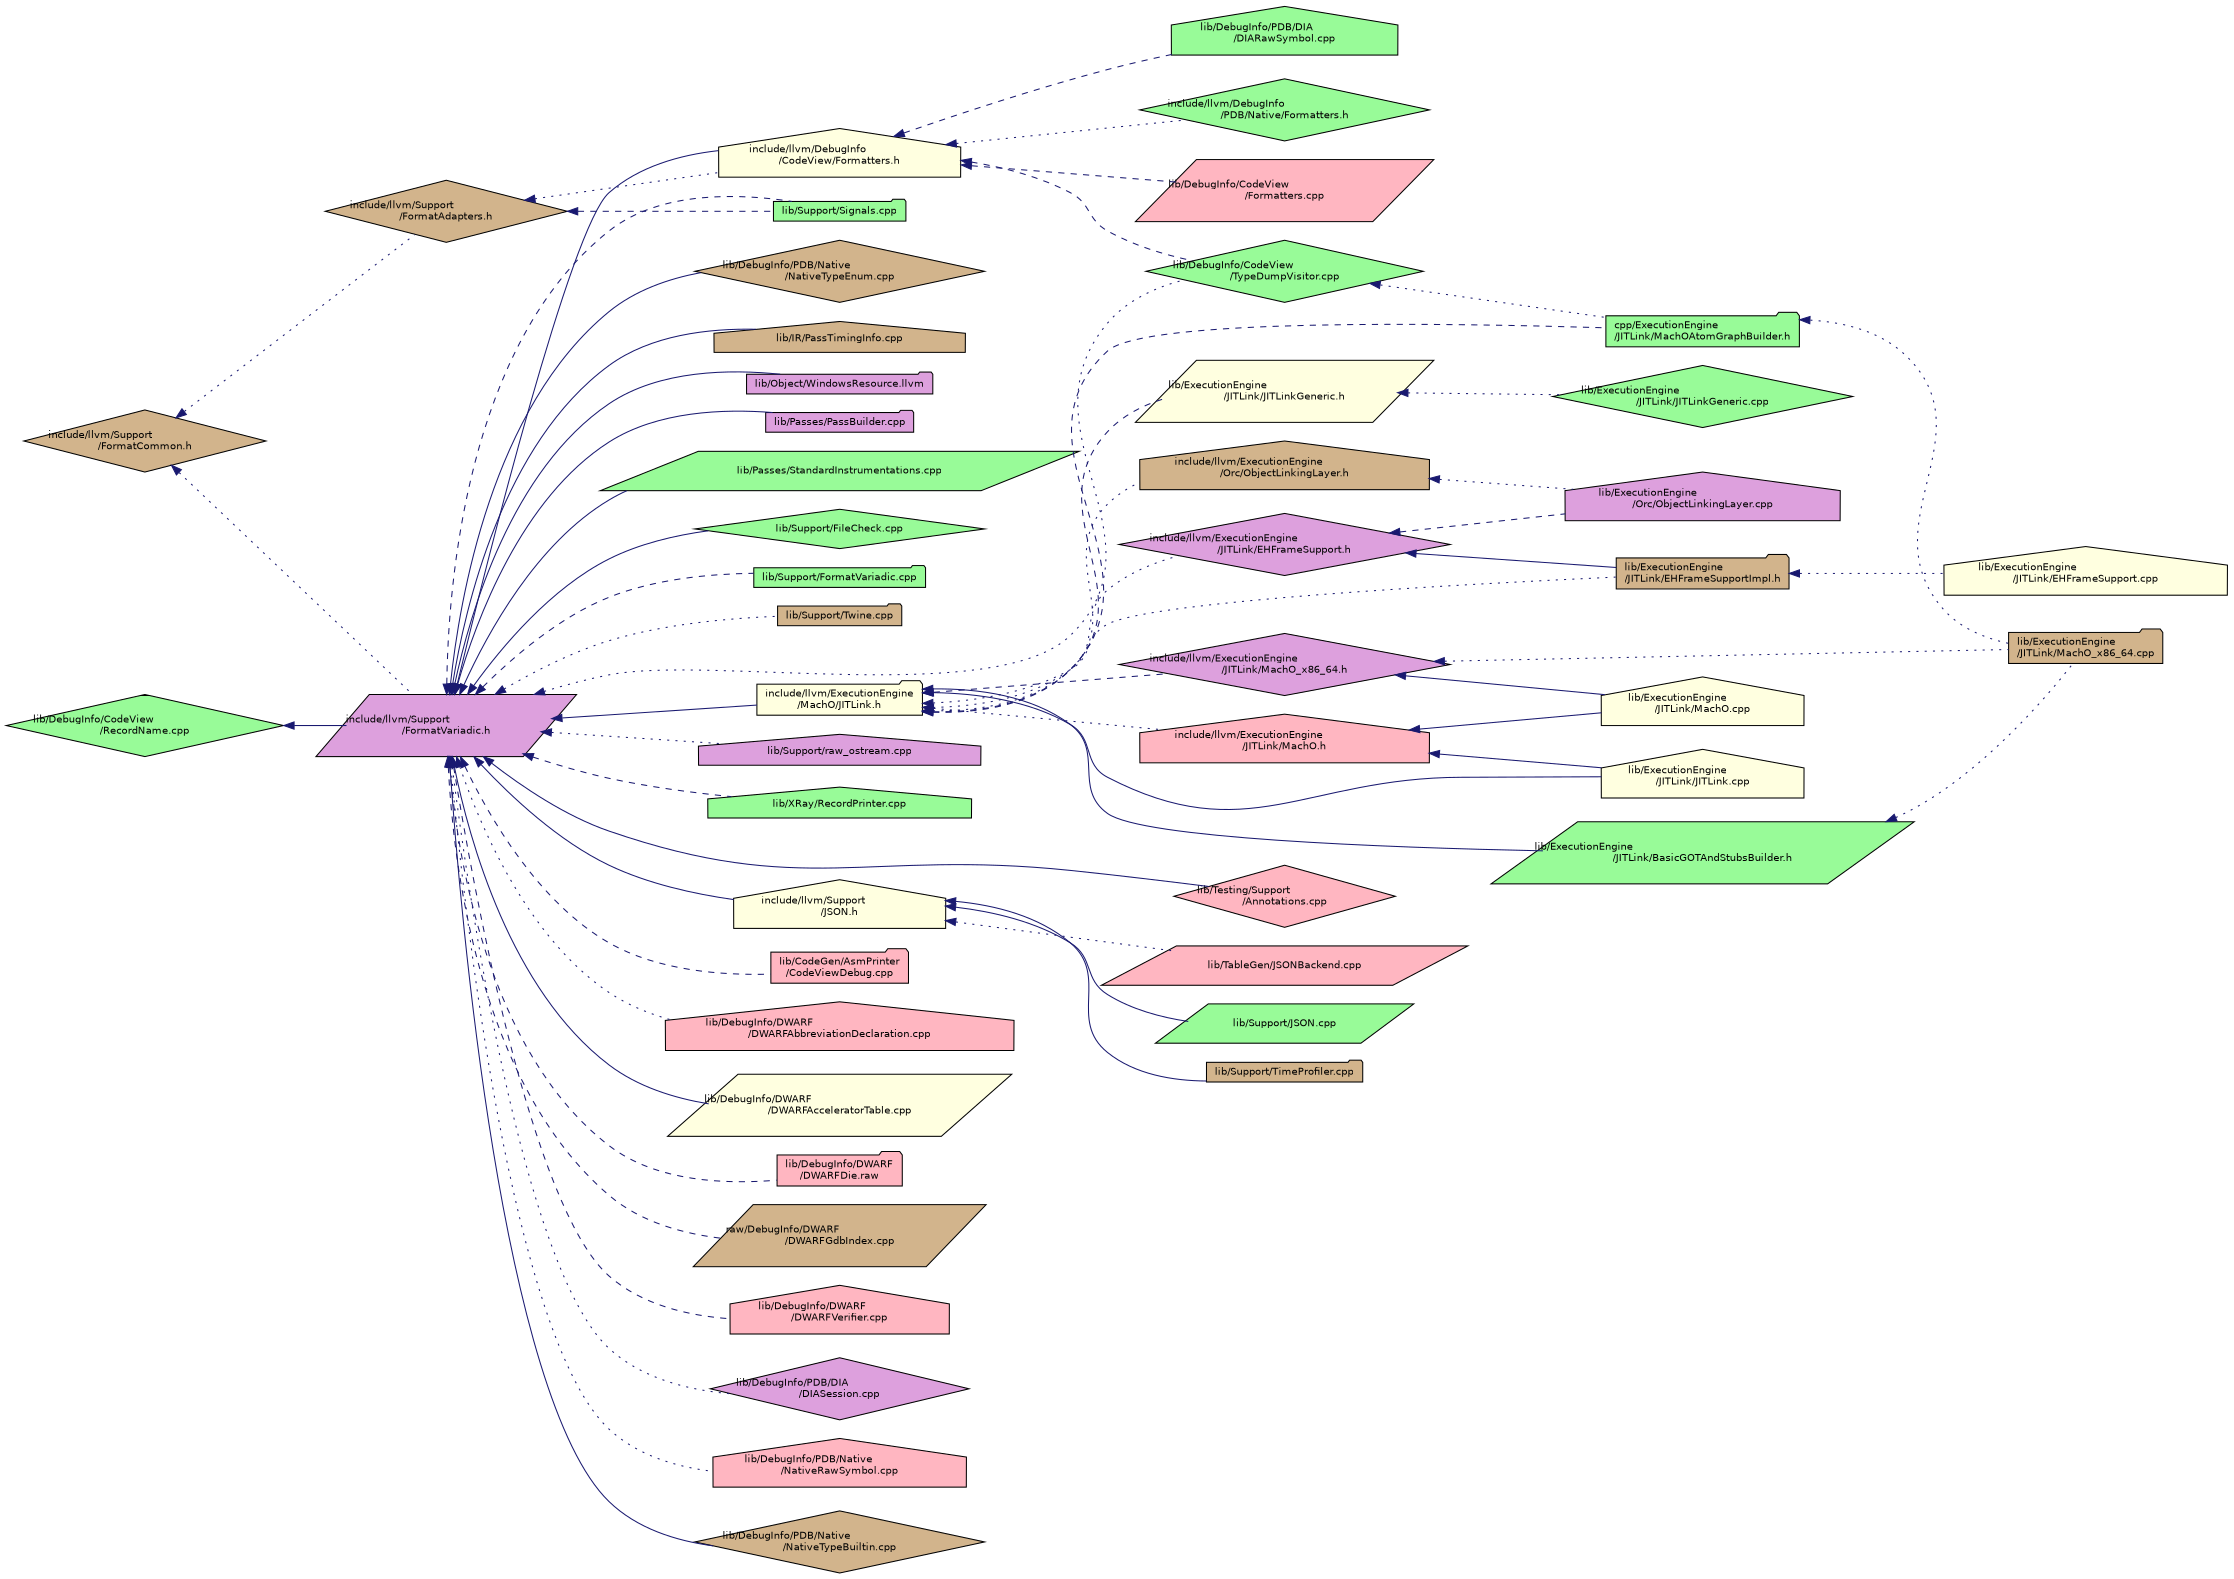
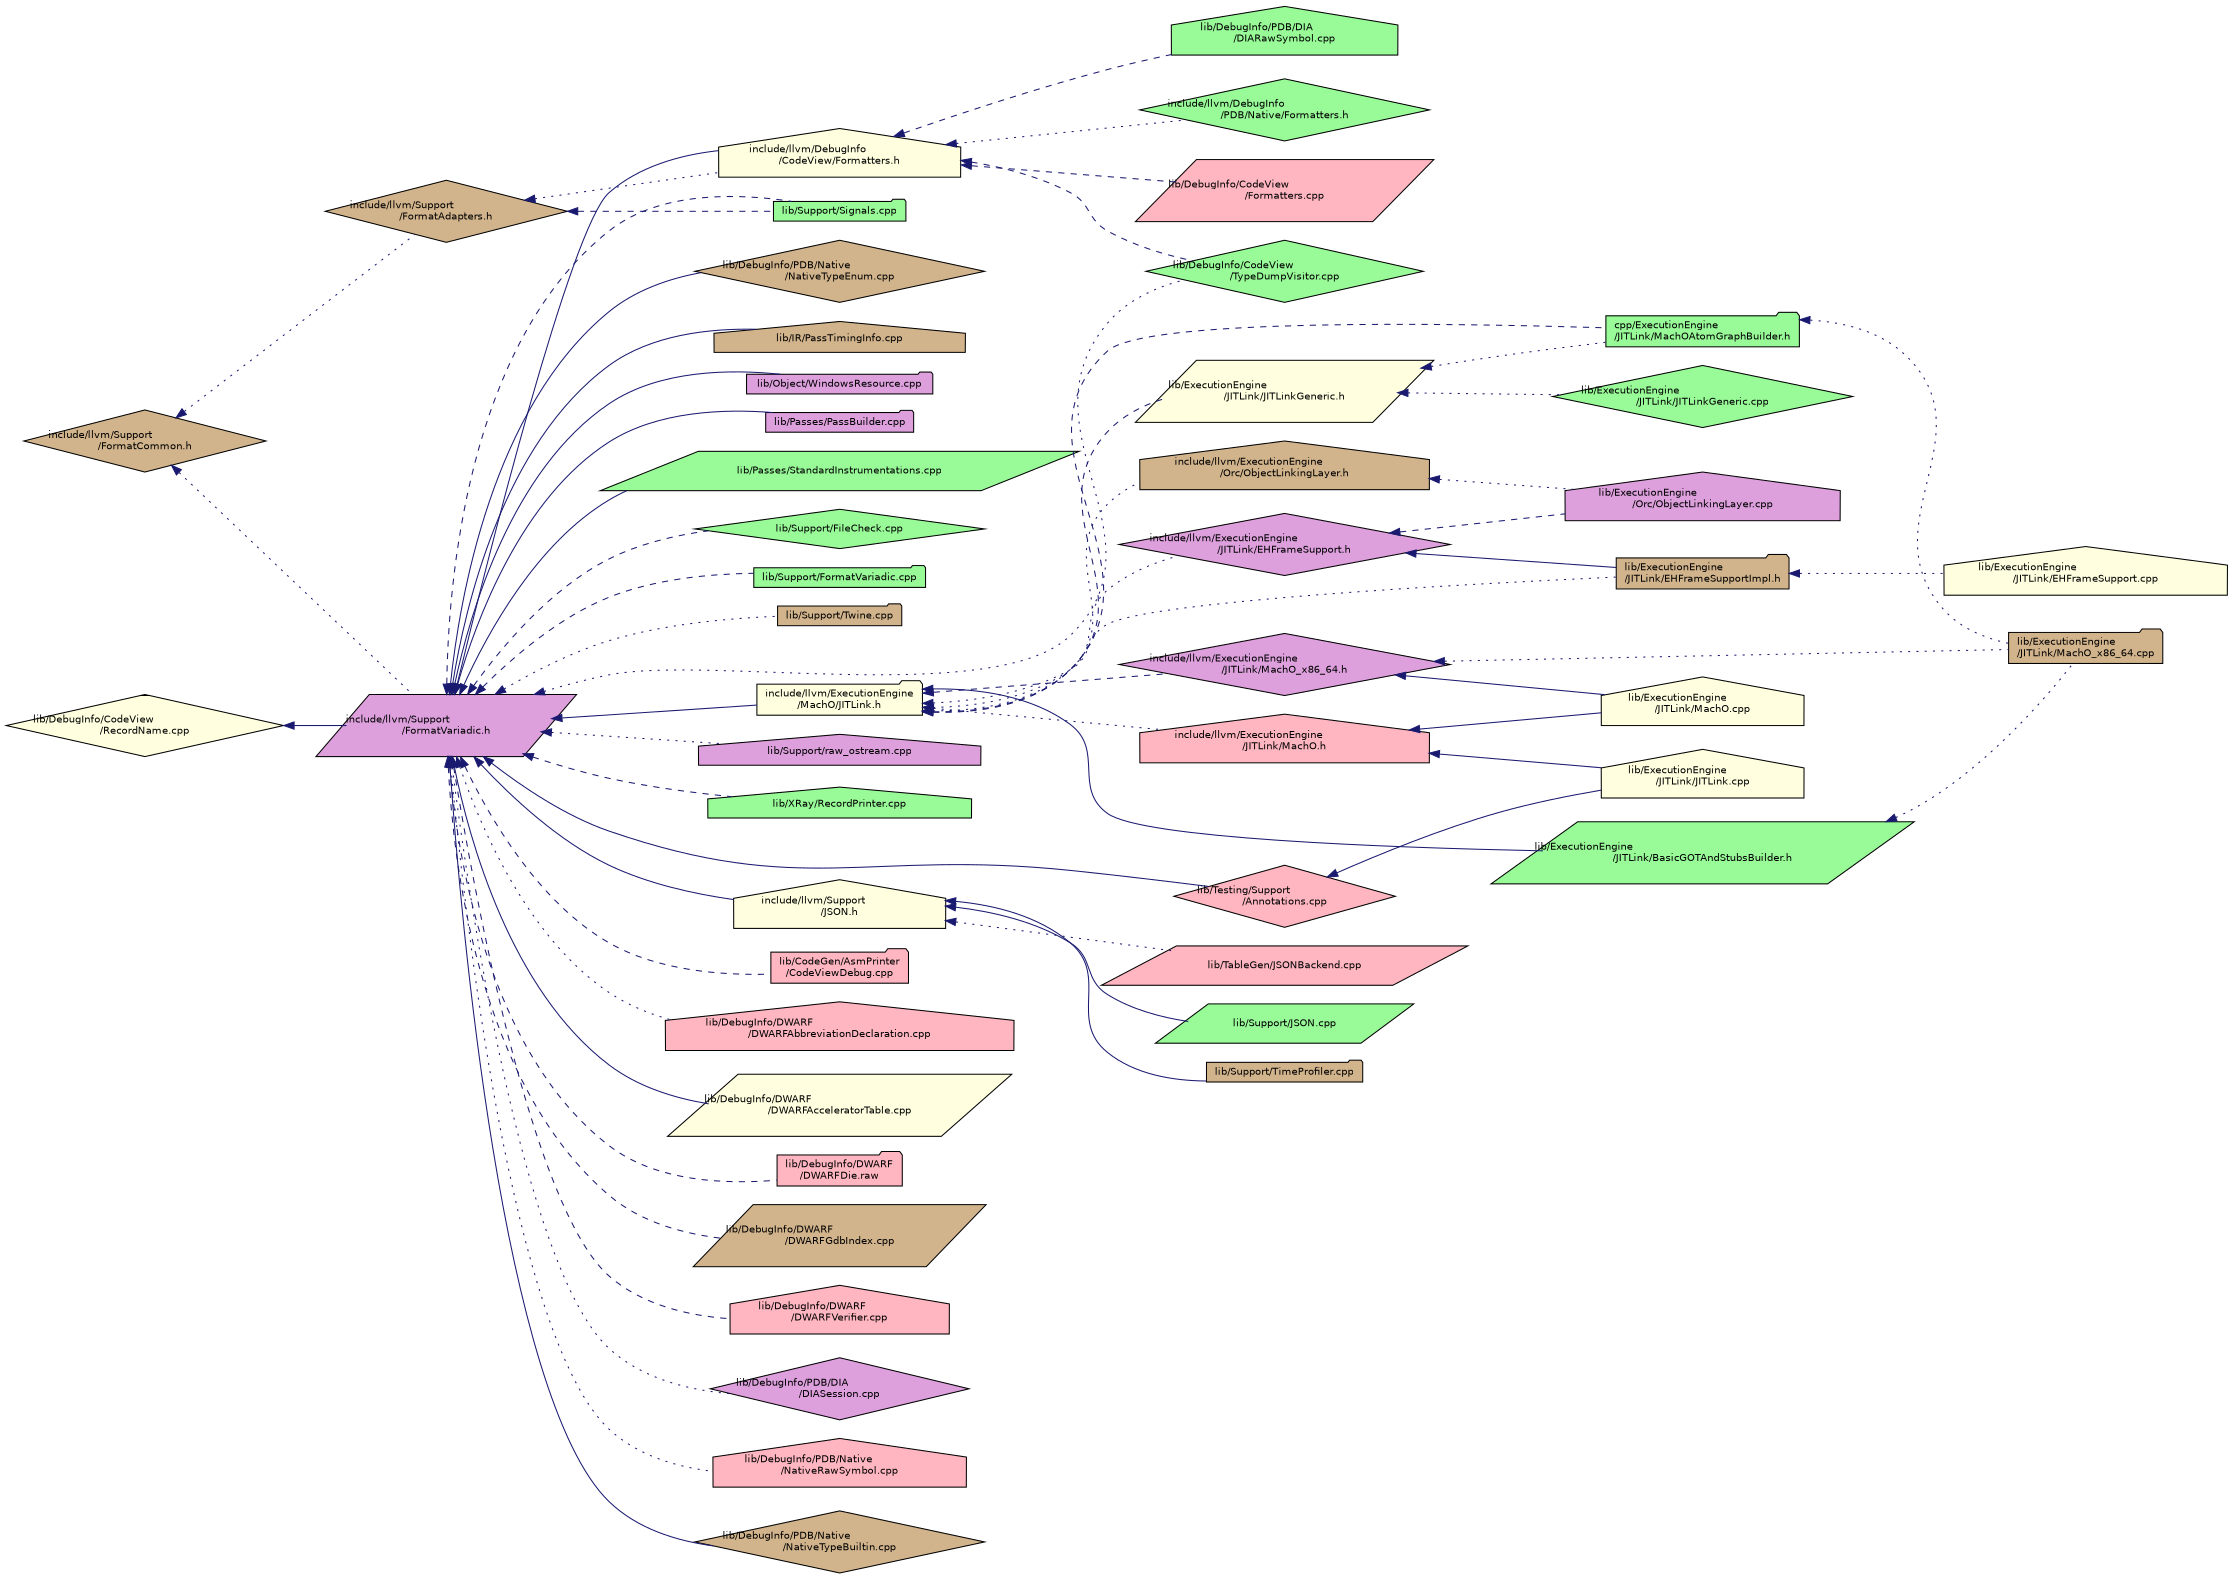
edge "cpp/ExecutionEngine /JITLink/MachOAtomGraphBuilder.h" -> "lib/DebugInfo/CodeView /TypeDumpVisitor.cpp": now "cpp/ExecutionEngine /JITLink/MachOAtomGraphBuilder.h" -> "lib/ExecutionEngine /JITLink/JITLinkGeneric.h"
node "lib/Object/WindowsResource.llvm": label "lib/Object/WindowsResource.llvm" -> "lib/Object/WindowsResource.cpp"
edge "lib/Support/FileCheck.cpp" -> "include/llvm/Support /FormatVariadic.h": style solid -> dashed
node "lib/DebugInfo/CodeView /RecordName.cpp": fillcolor palegreen -> lightyellow
edge "lib/ExecutionEngine /JITLink/JITLink.cpp" -> "include/llvm/ExecutionEngine /MachO/JITLink.h": now "lib/ExecutionEngine /JITLink/JITLink.cpp" -> "lib/Testing/Support /Annotations.cpp"
node "raw/DebugInfo/DWARF /DWARFGdbIndex.cpp": label "raw/DebugInfo/DWARF /DWARFGdbIndex.cpp" -> "lib/DebugInfo/DWARF /DWARFGdbIndex.cpp"
